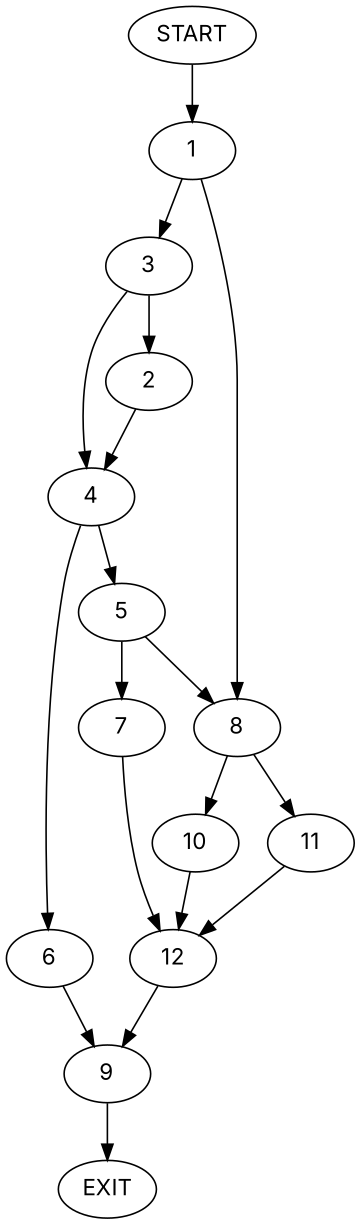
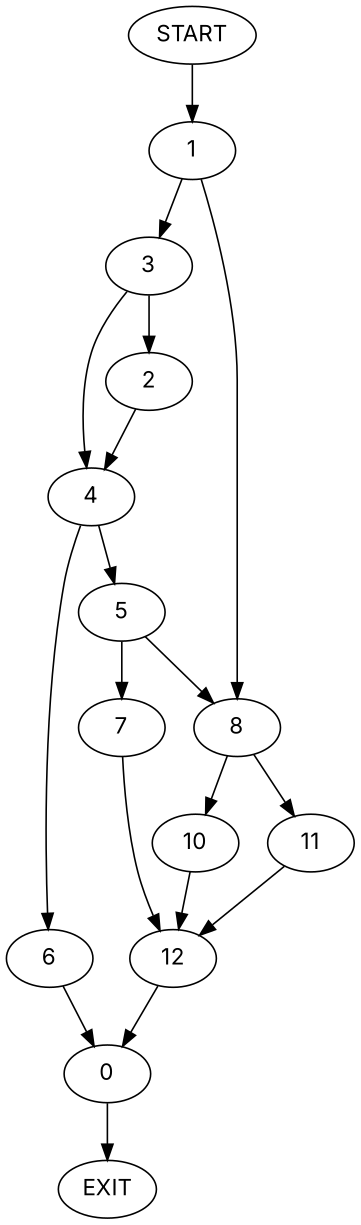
node "9": label "9" -> "0"
